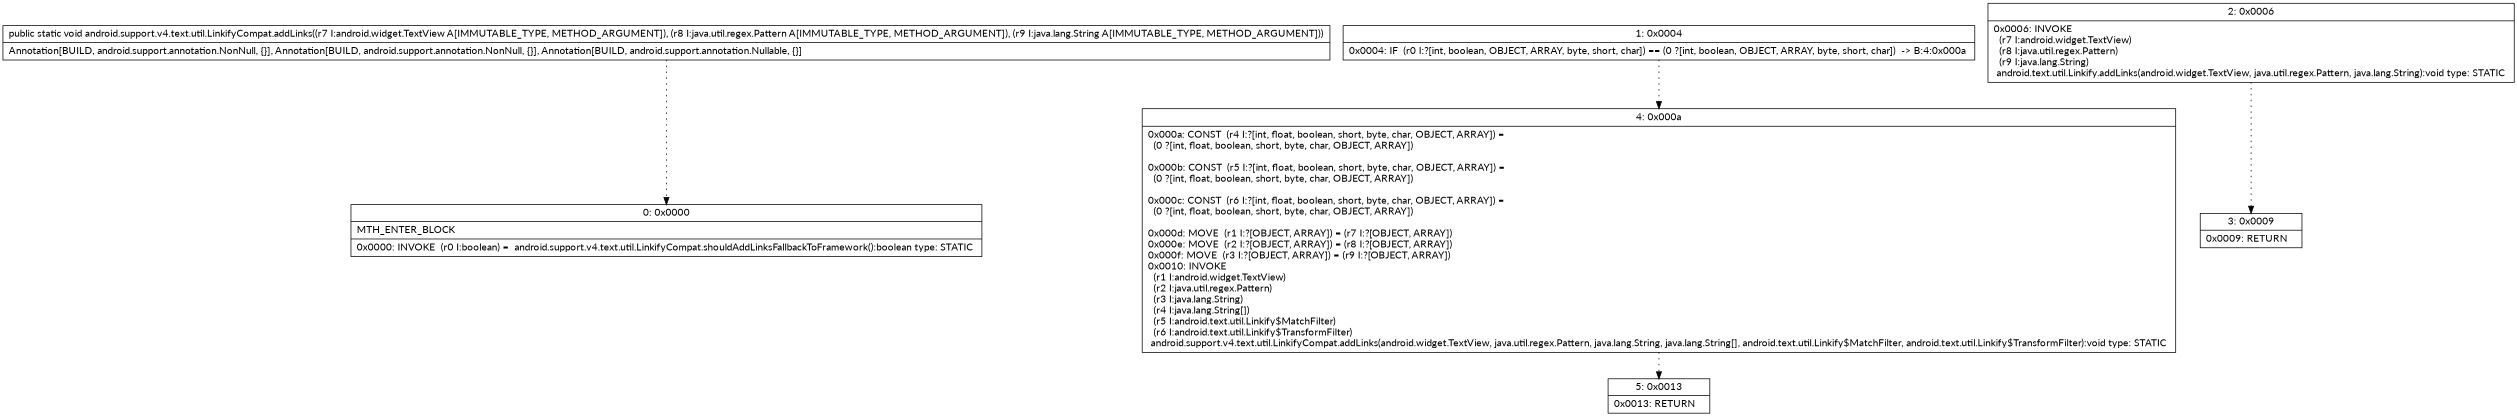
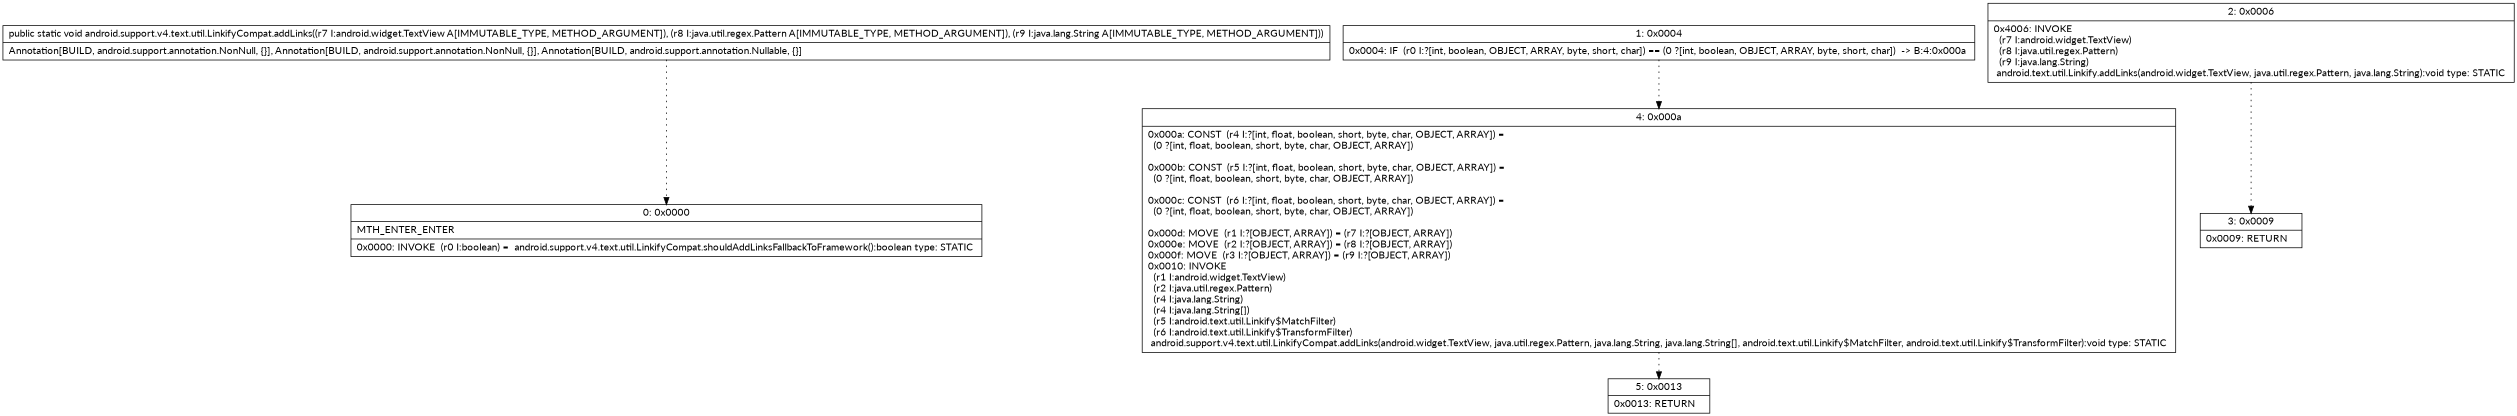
node "2: 0x0006": text "0x0006: INVOKE" -> "0x4006: INVOKE"
node "0: 0x0000": text "MTH_ENTER_BLOCK" -> "MTH_ENTER_ENTER"
node "4: 0x000a": text "(r3 I:java.lang.String)" -> "(r4 I:java.lang.String)"
